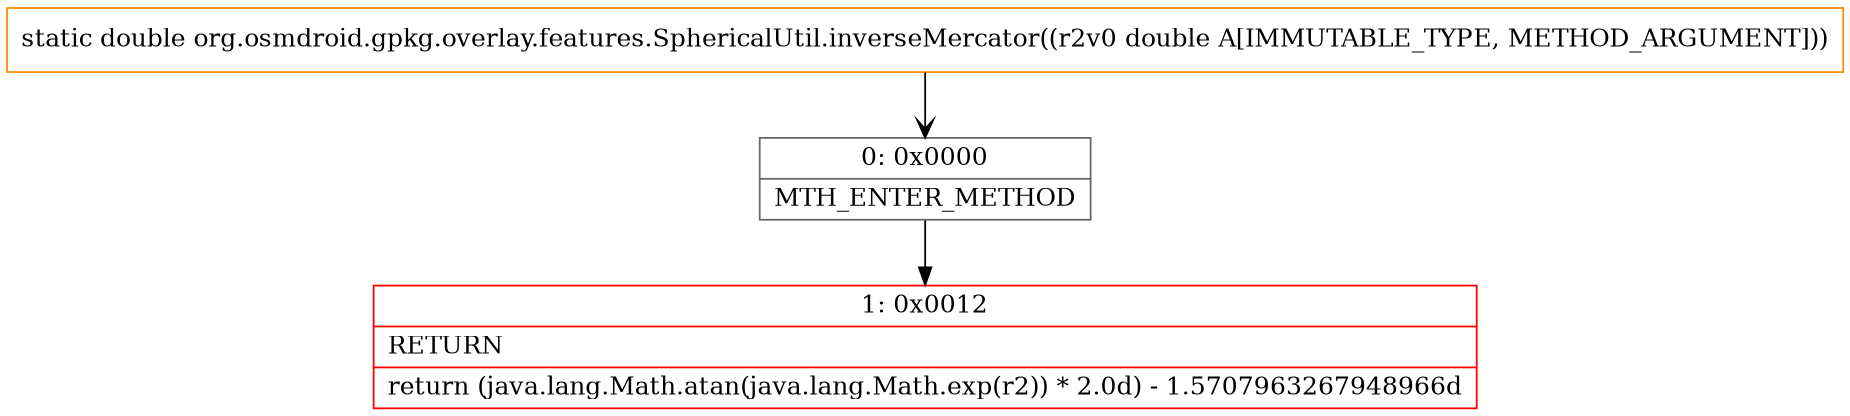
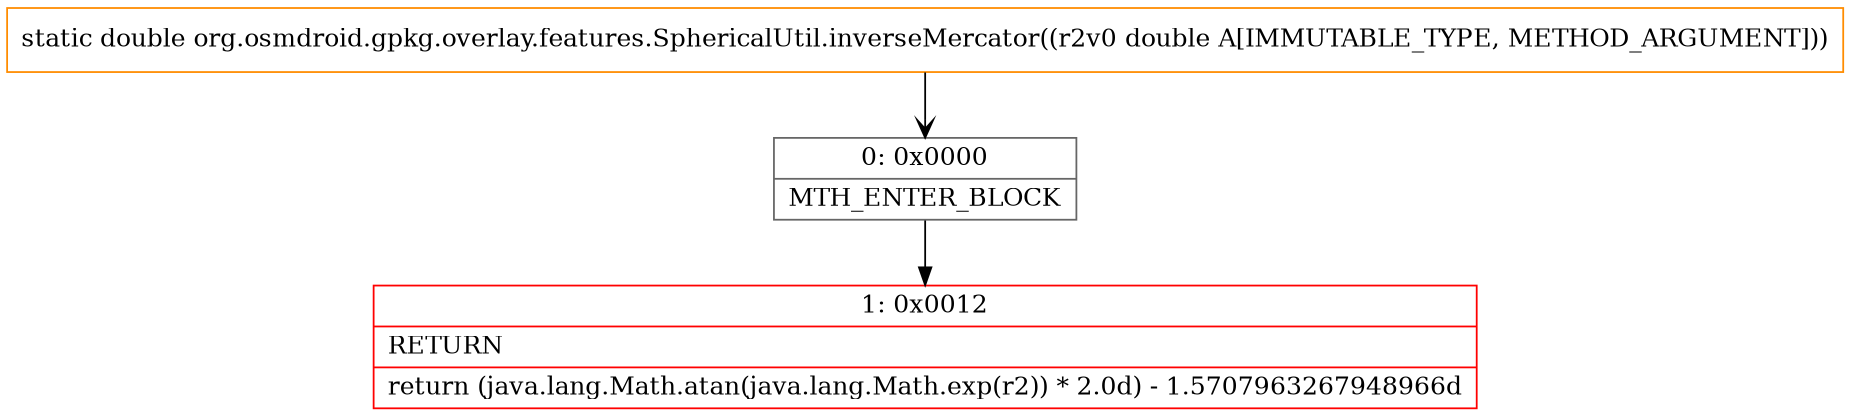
node "0: 0x0000": text "MTH_ENTER_METHOD" -> "MTH_ENTER_BLOCK"
